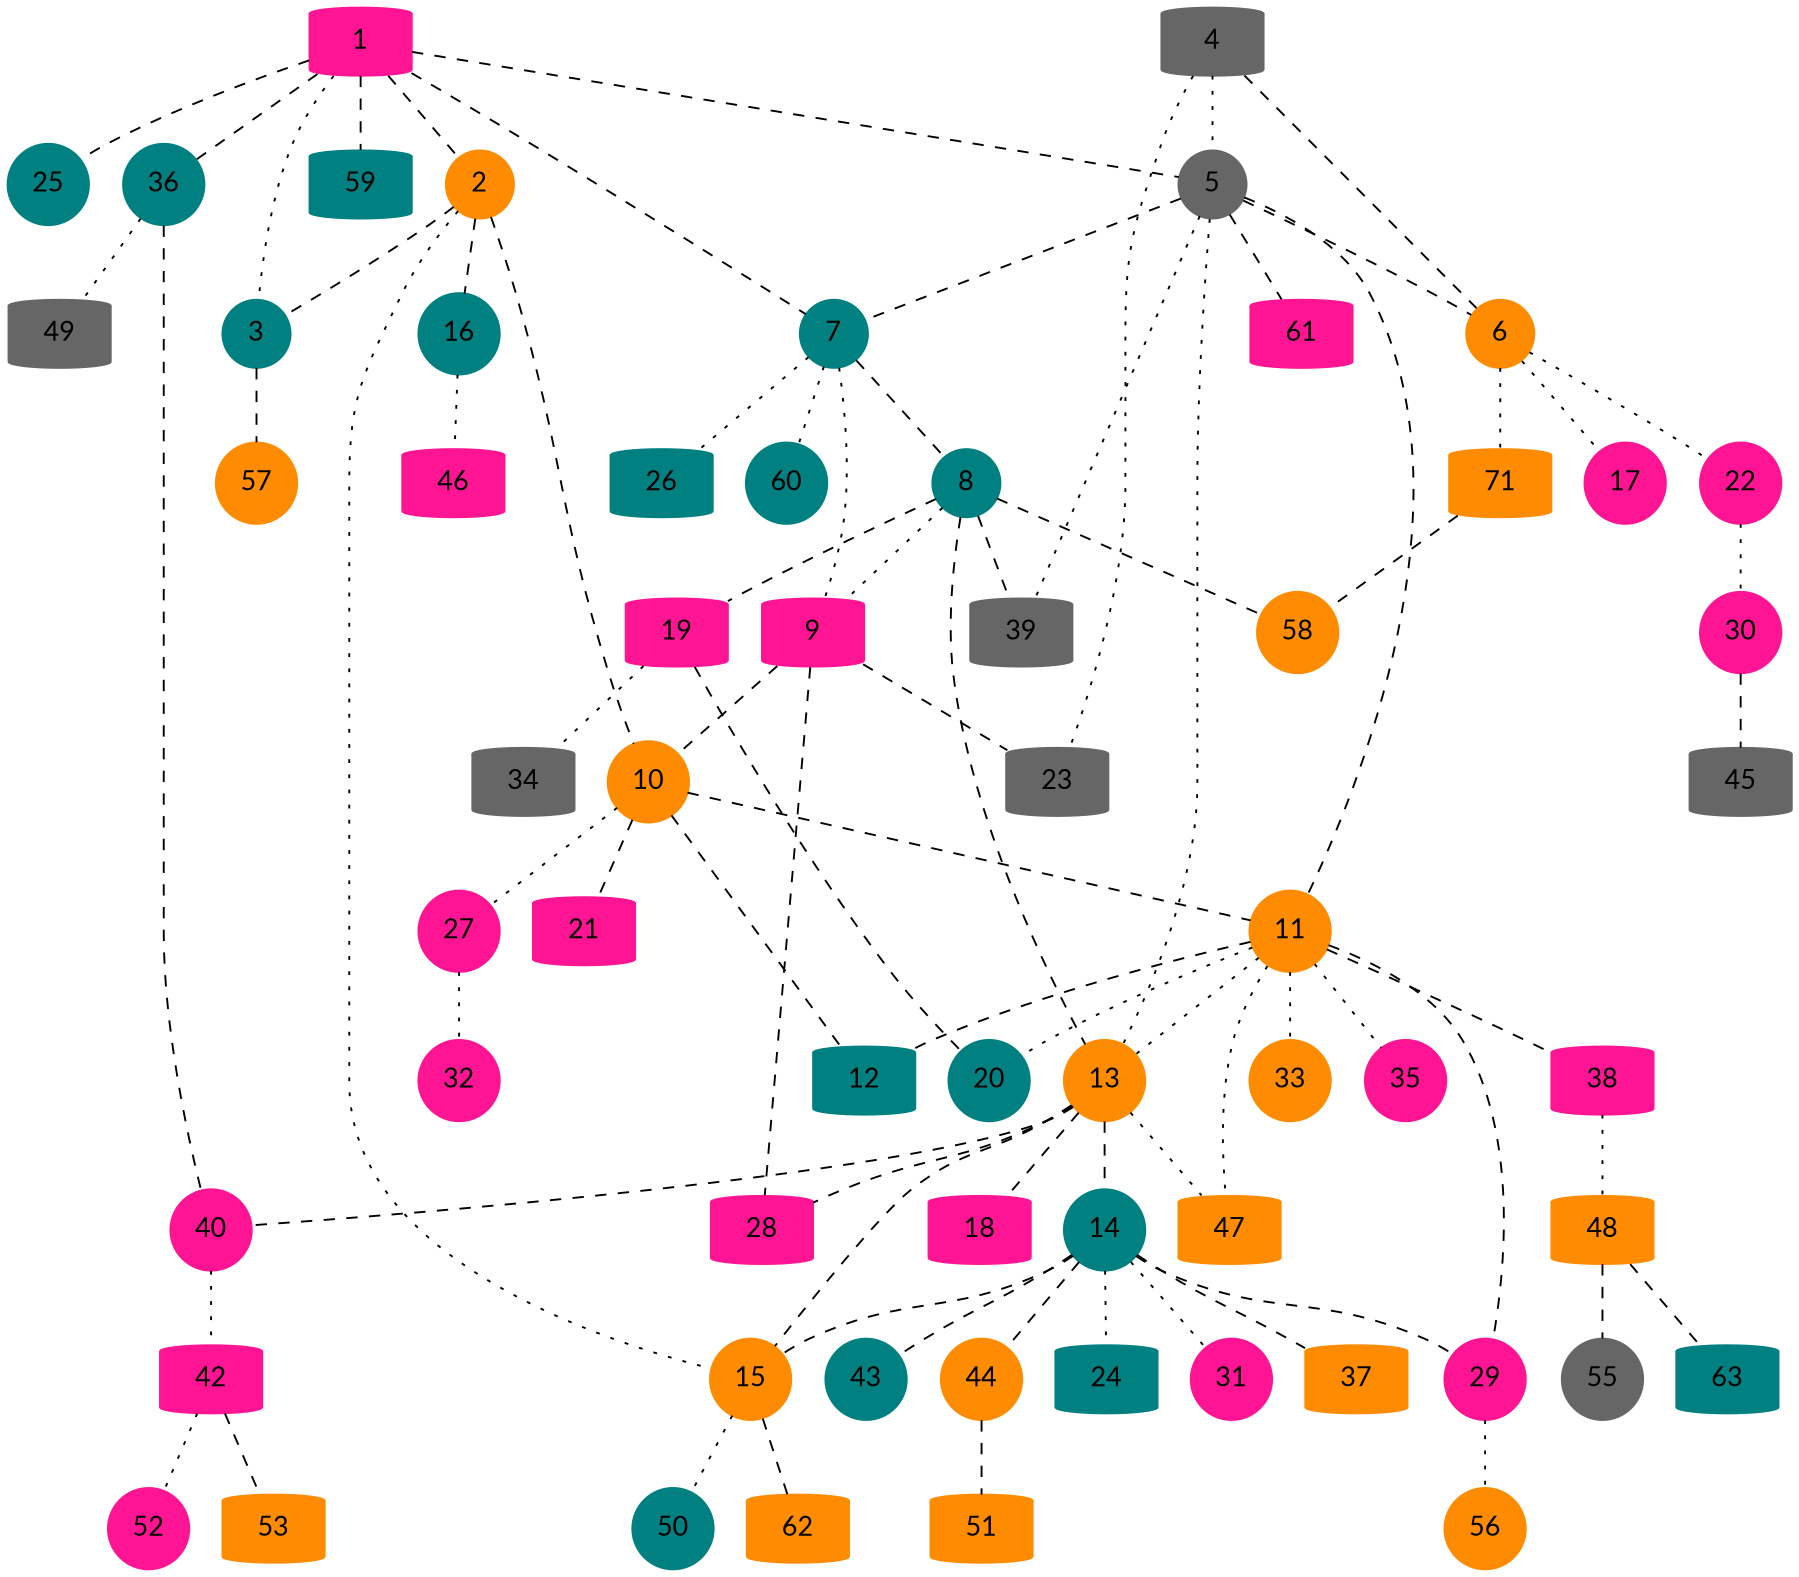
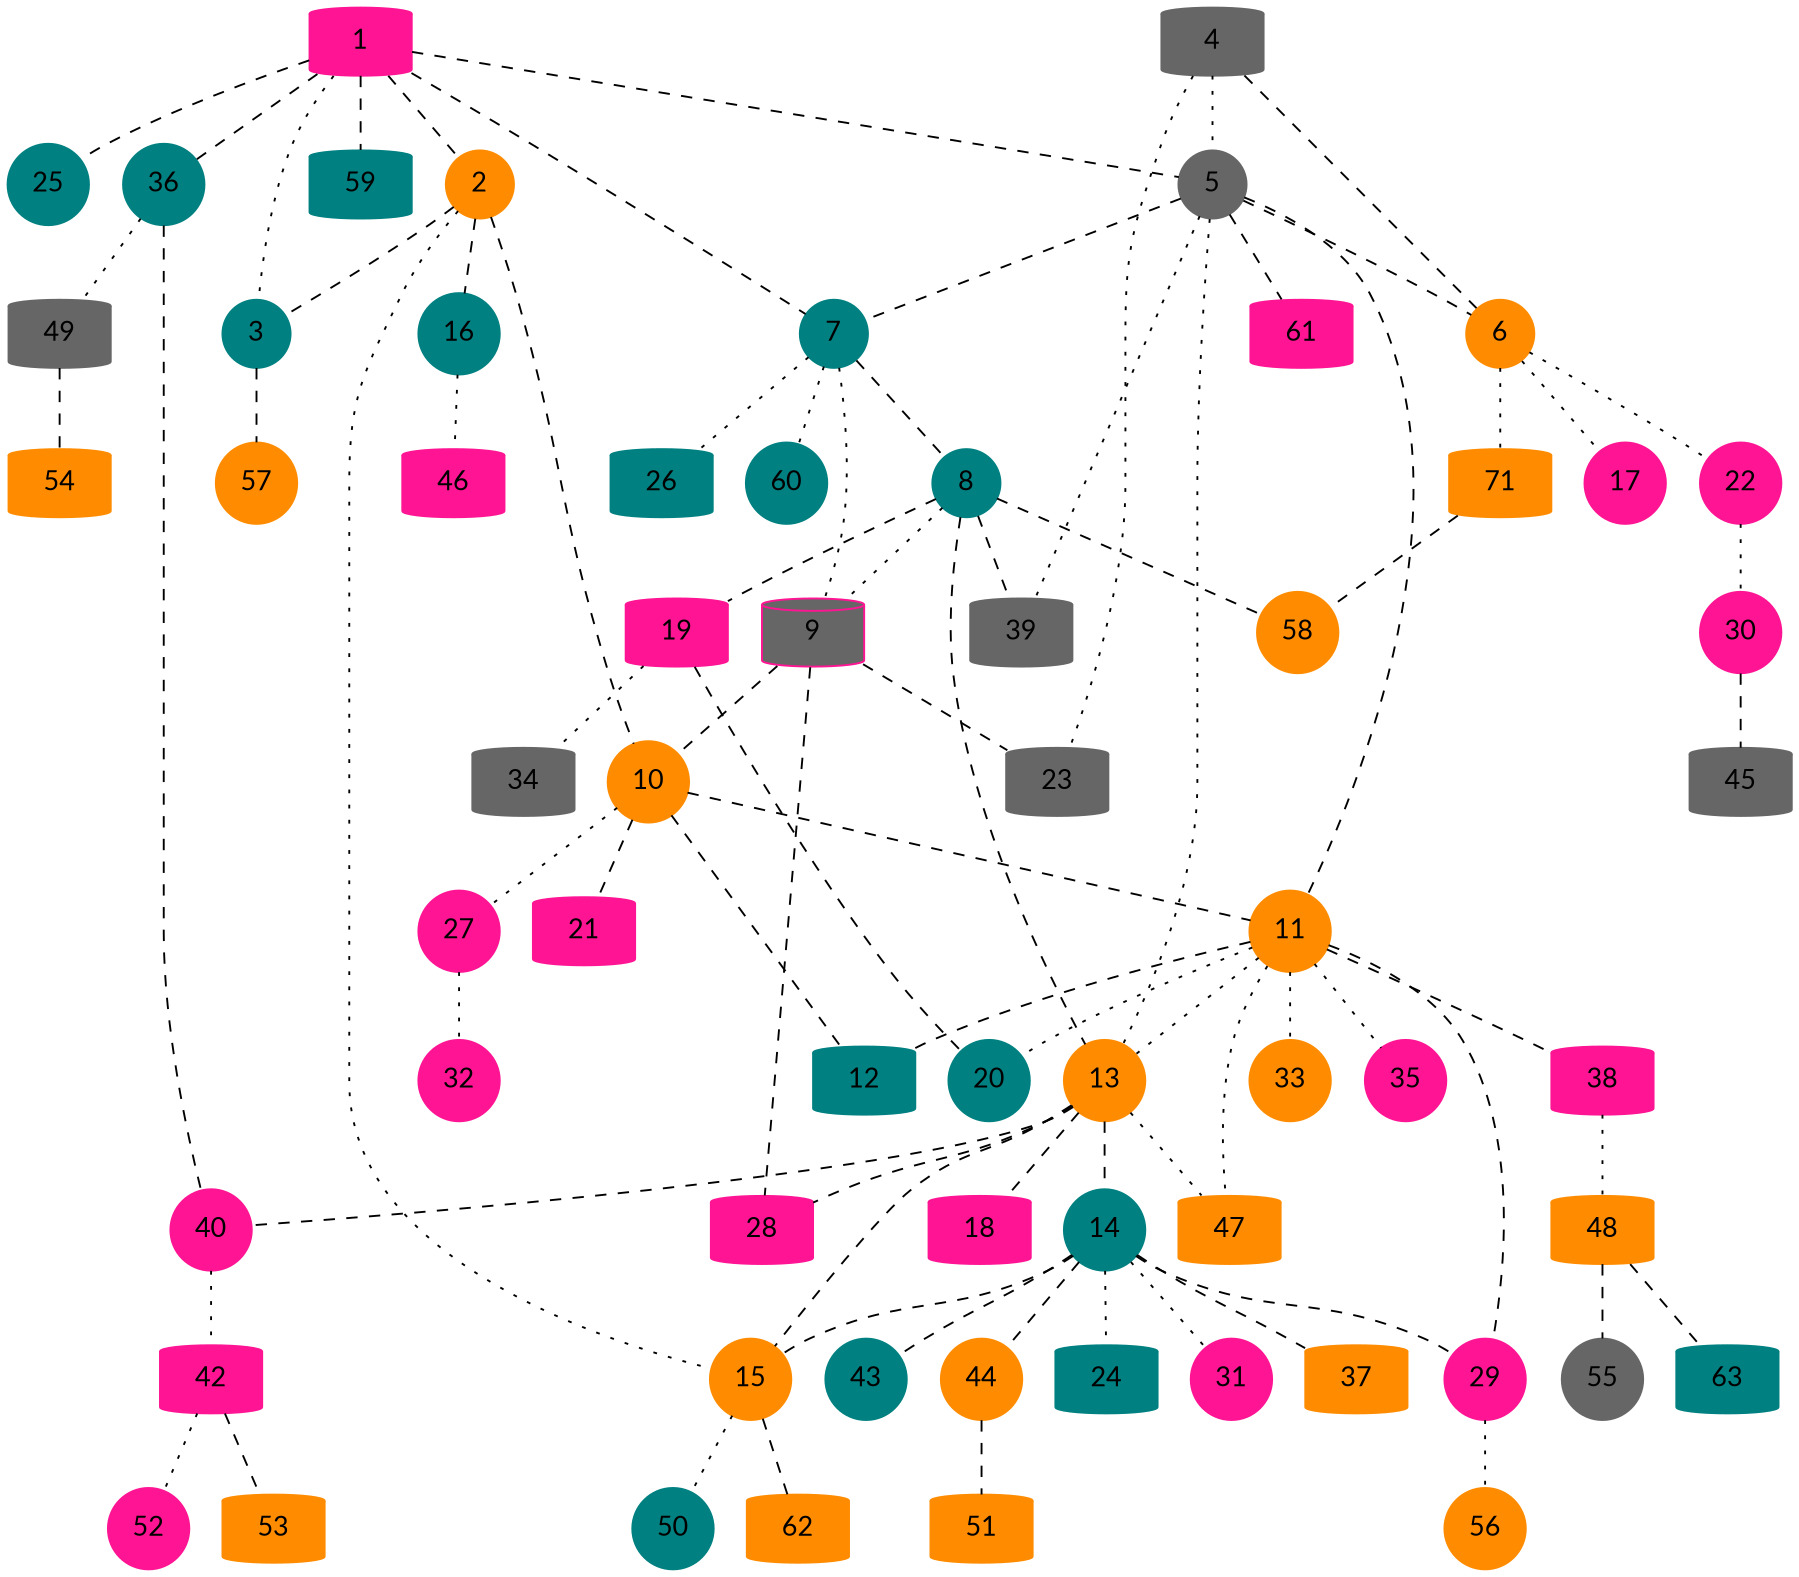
node "54": added
node "9": fillcolor deeppink -> gray40
